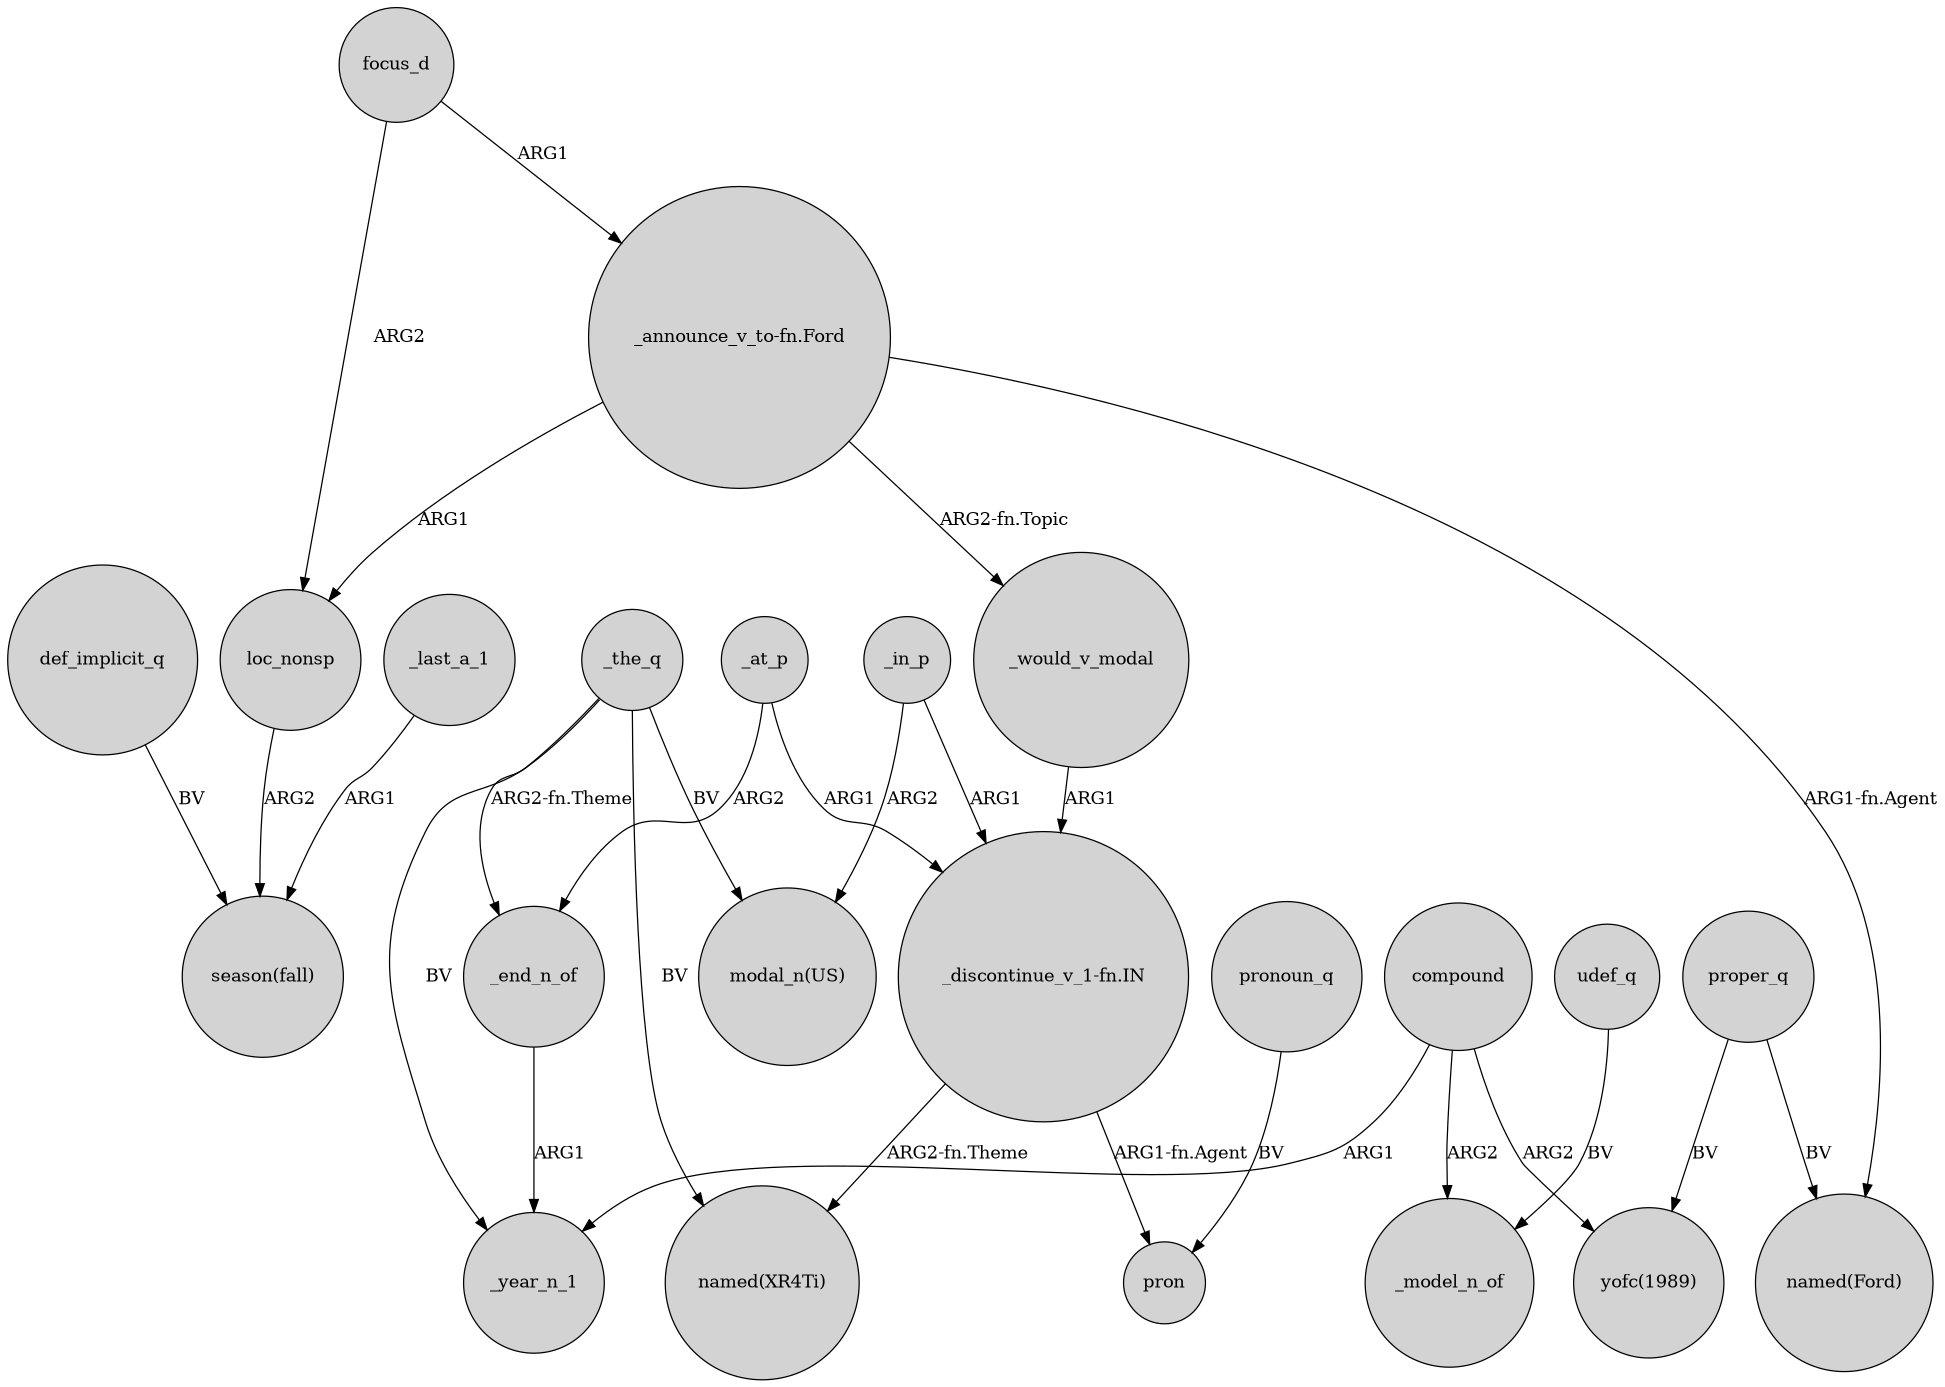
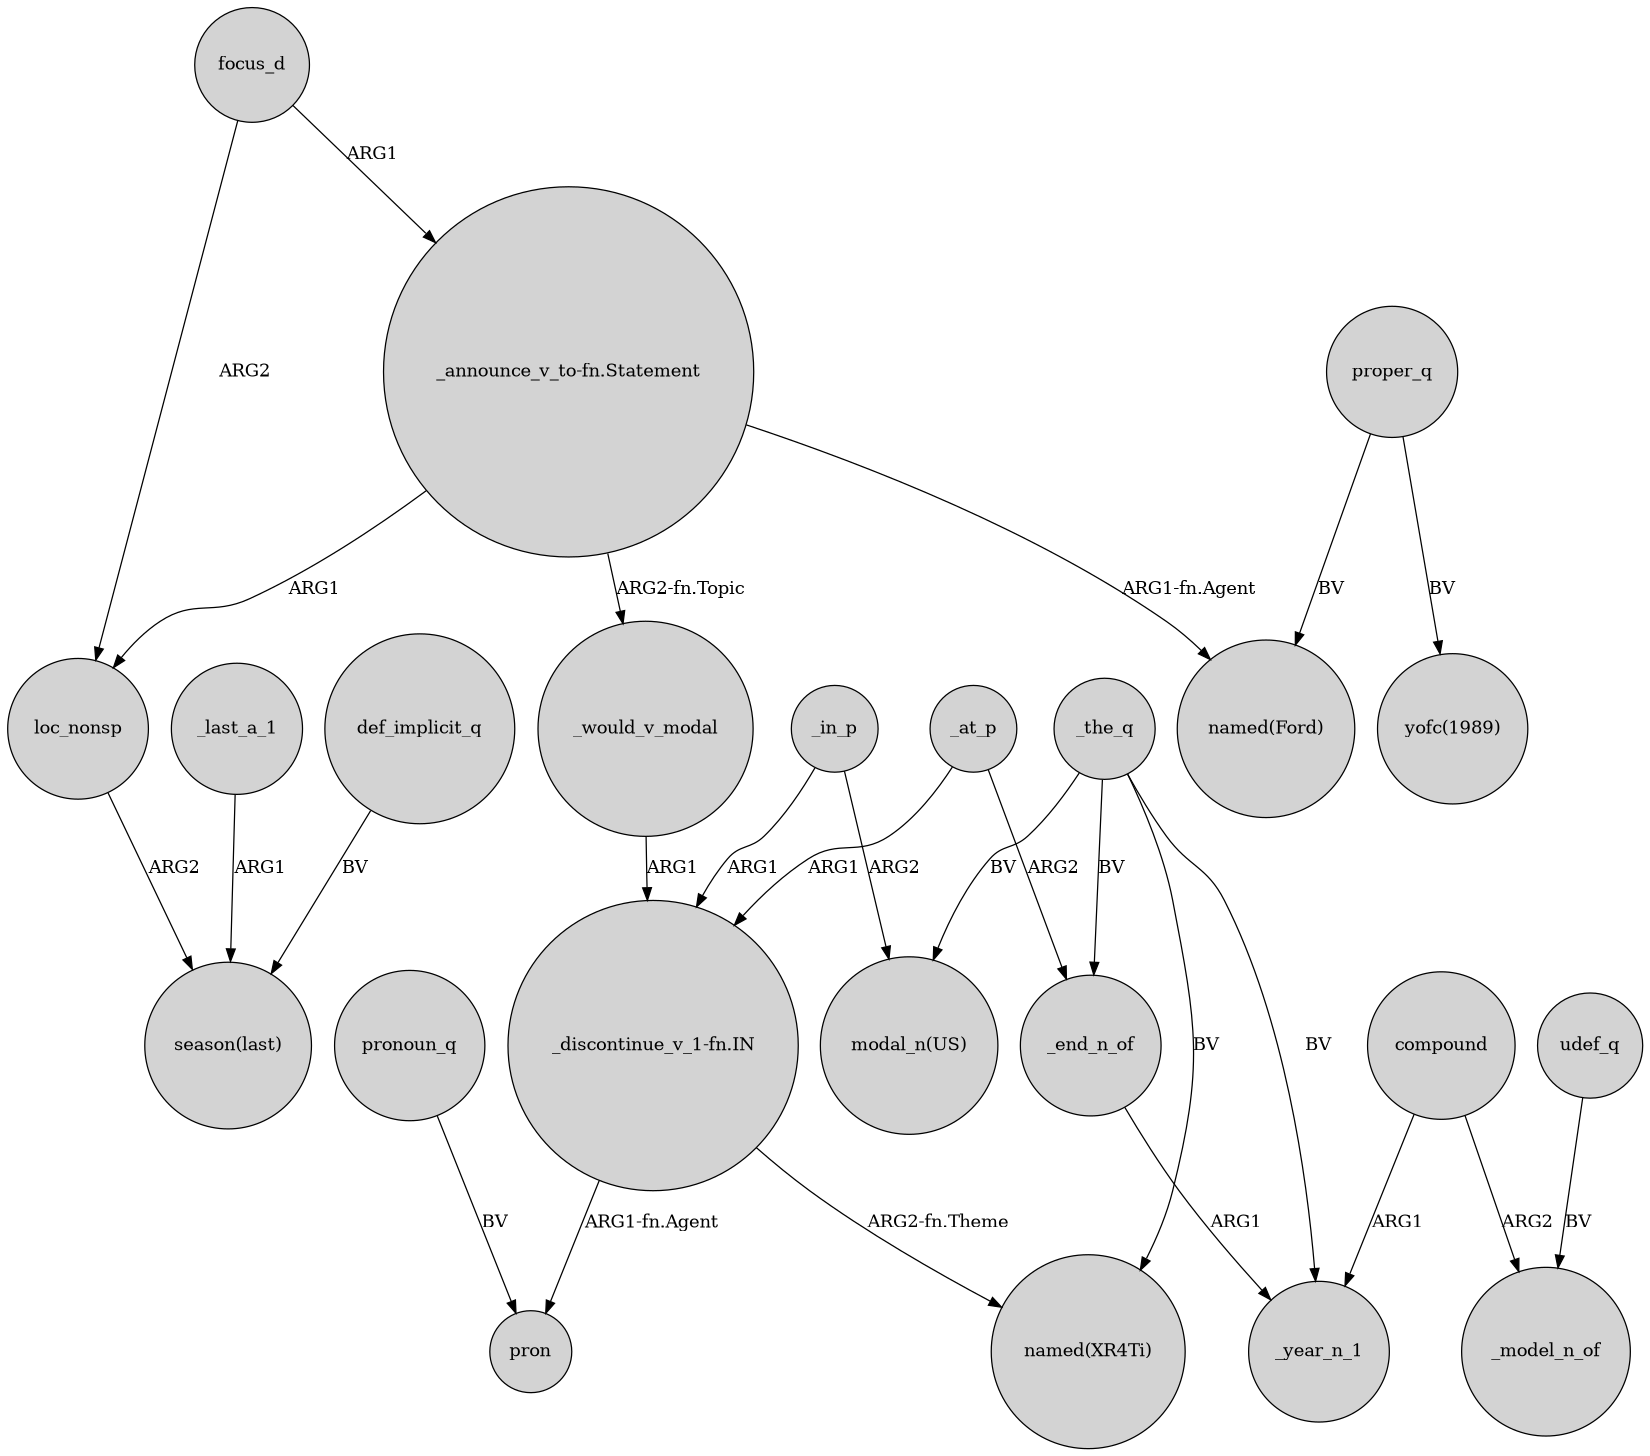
node "_announce_v_to-fn.Ford": label "_announce_v_to-fn.Ford" -> "_announce_v_to-fn.Statement"
edge "_the_q" -> "_end_n_of": label "ARG2-fn.Theme" -> "BV"
node "season(fall)": label "season(fall)" -> "season(last)"
edge "compound" -> "yofc(1989)": removed, label "ARG2"
